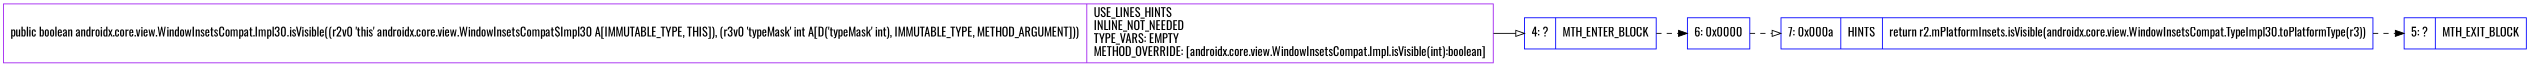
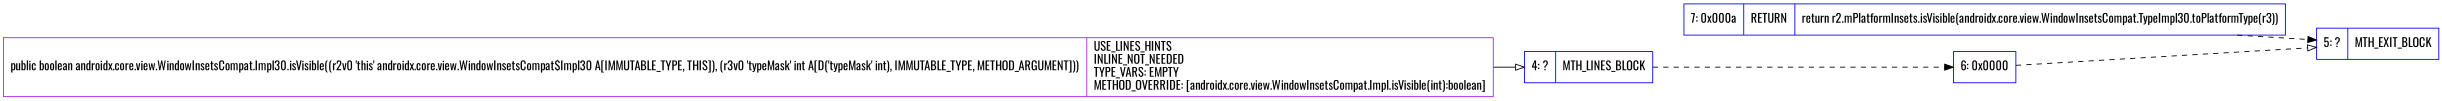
node "4: ?": text "MTH_ENTER_BLOCK" -> "MTH_LINES_BLOCK"
edge "6: 0x0000" -> "7: 0x000a": now "6: 0x0000" -> "5: ?"
node "7: 0x000a": text "HINTS" -> "RETURN"
